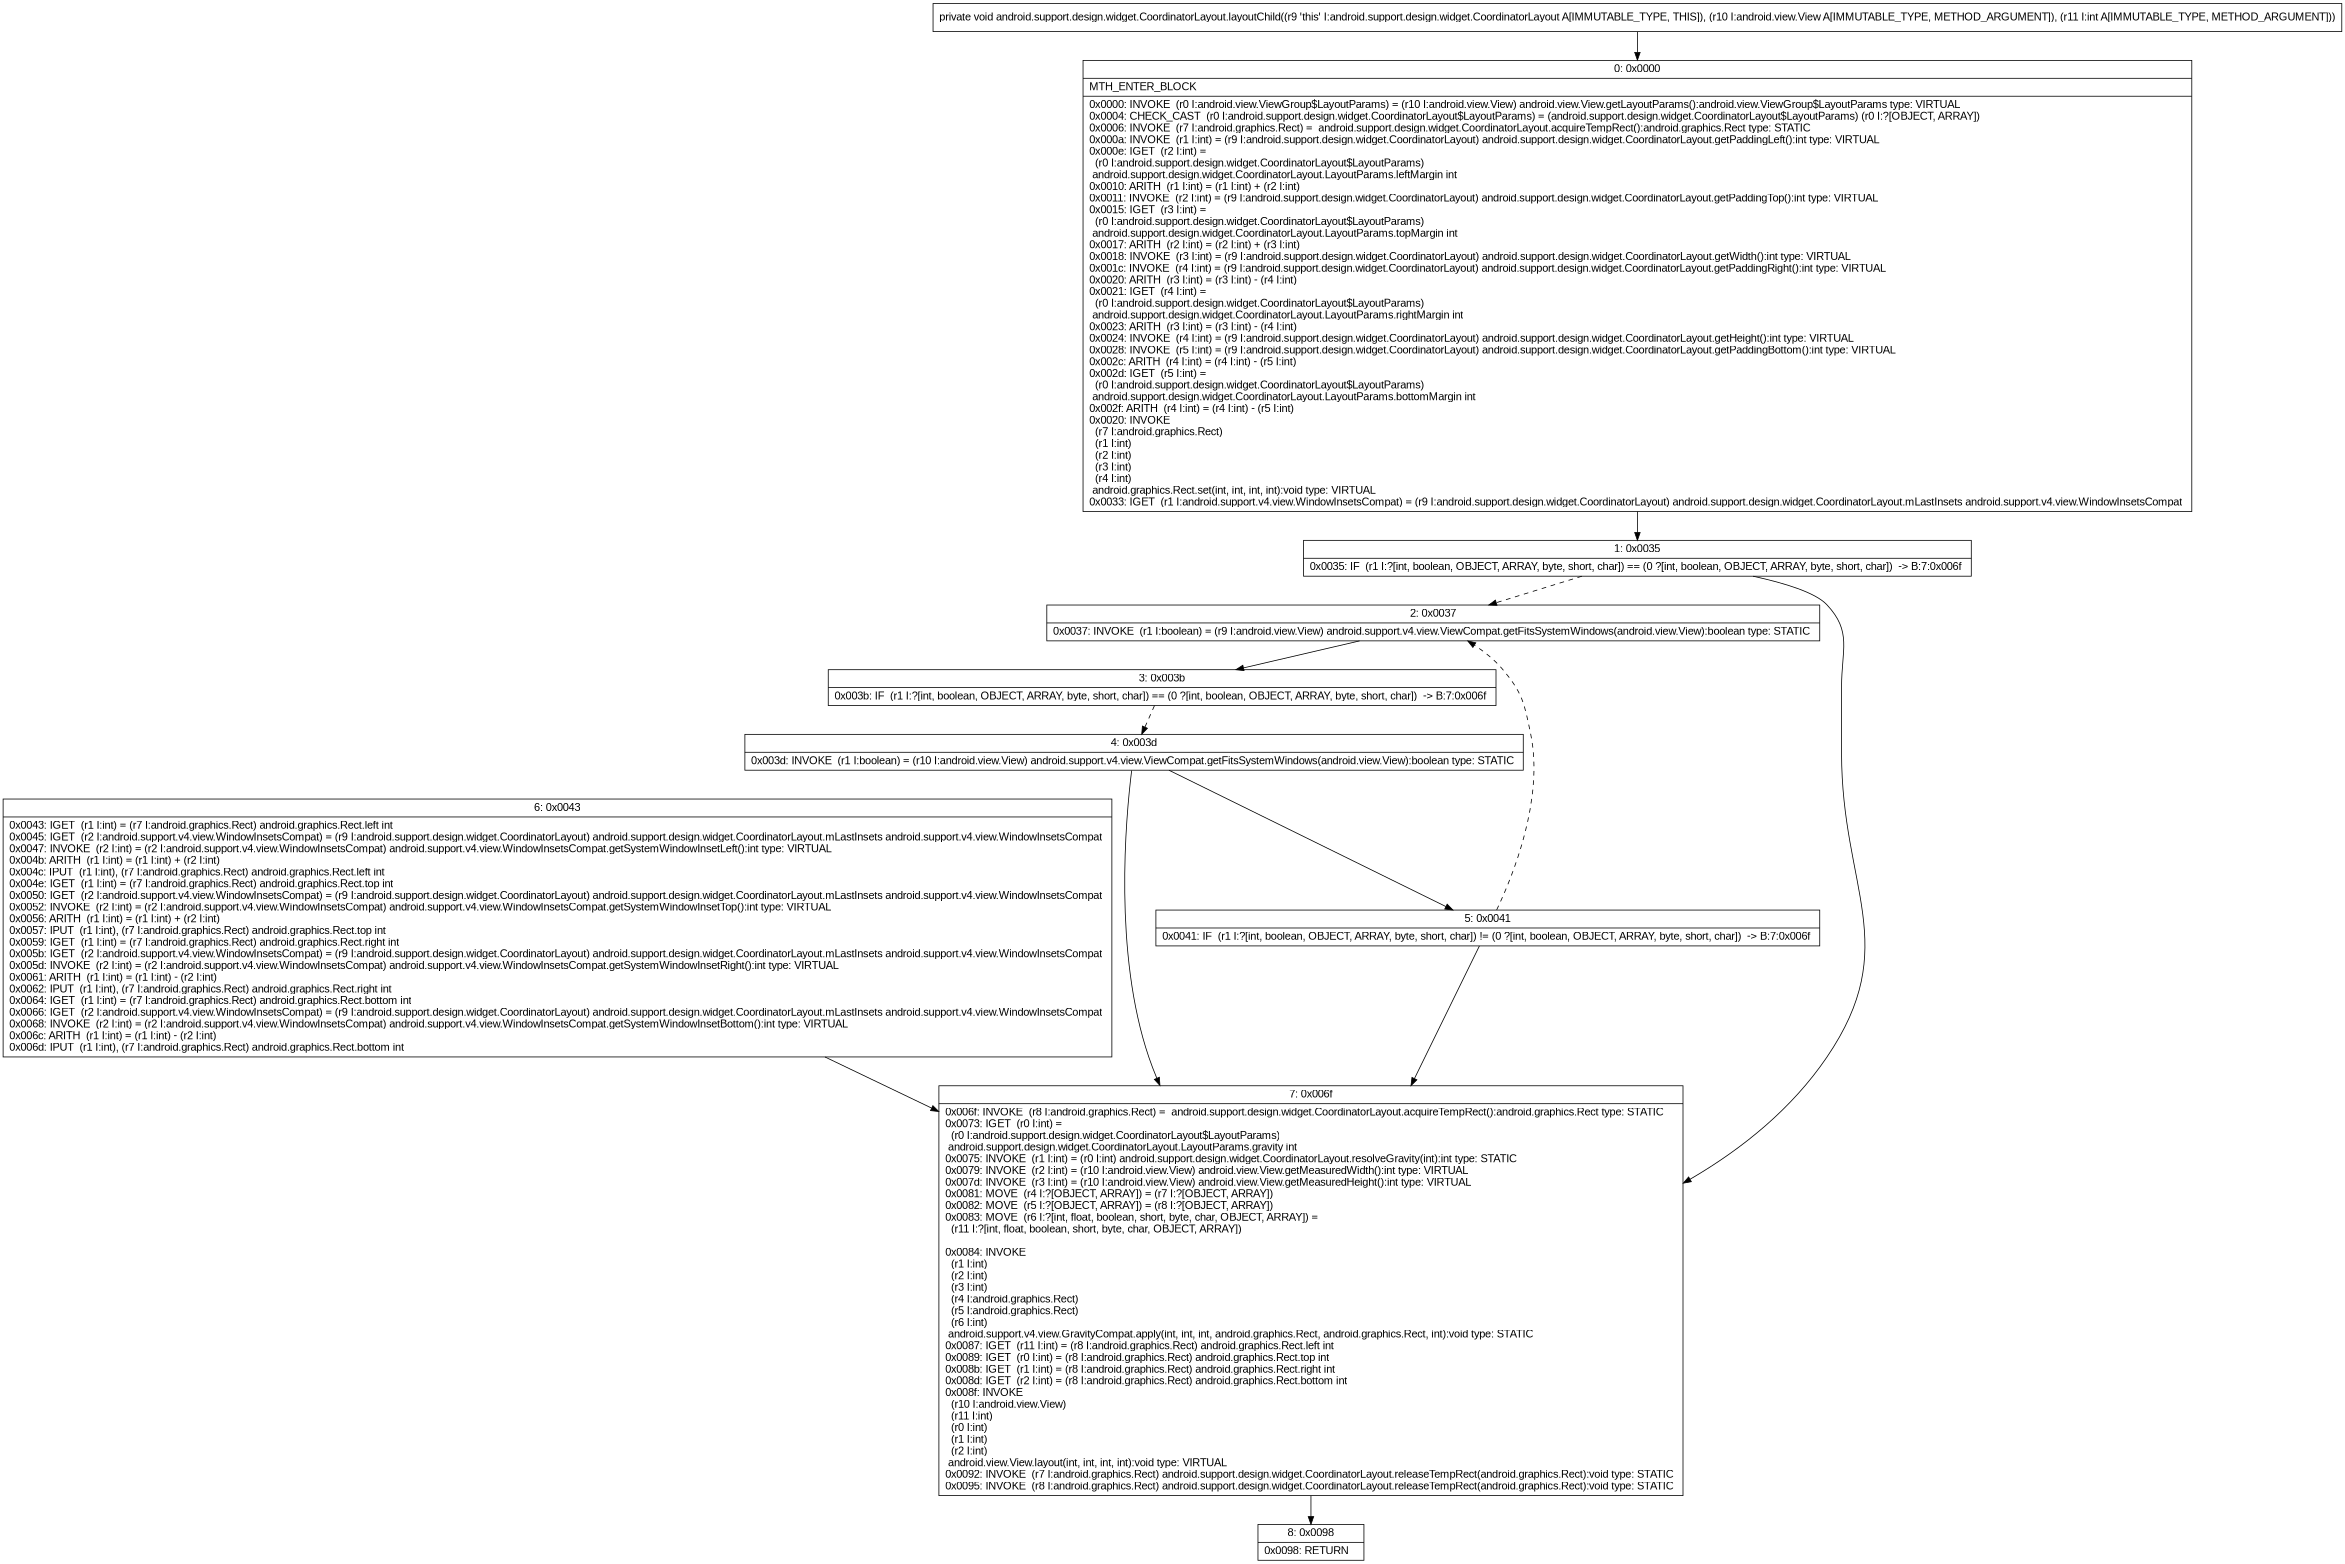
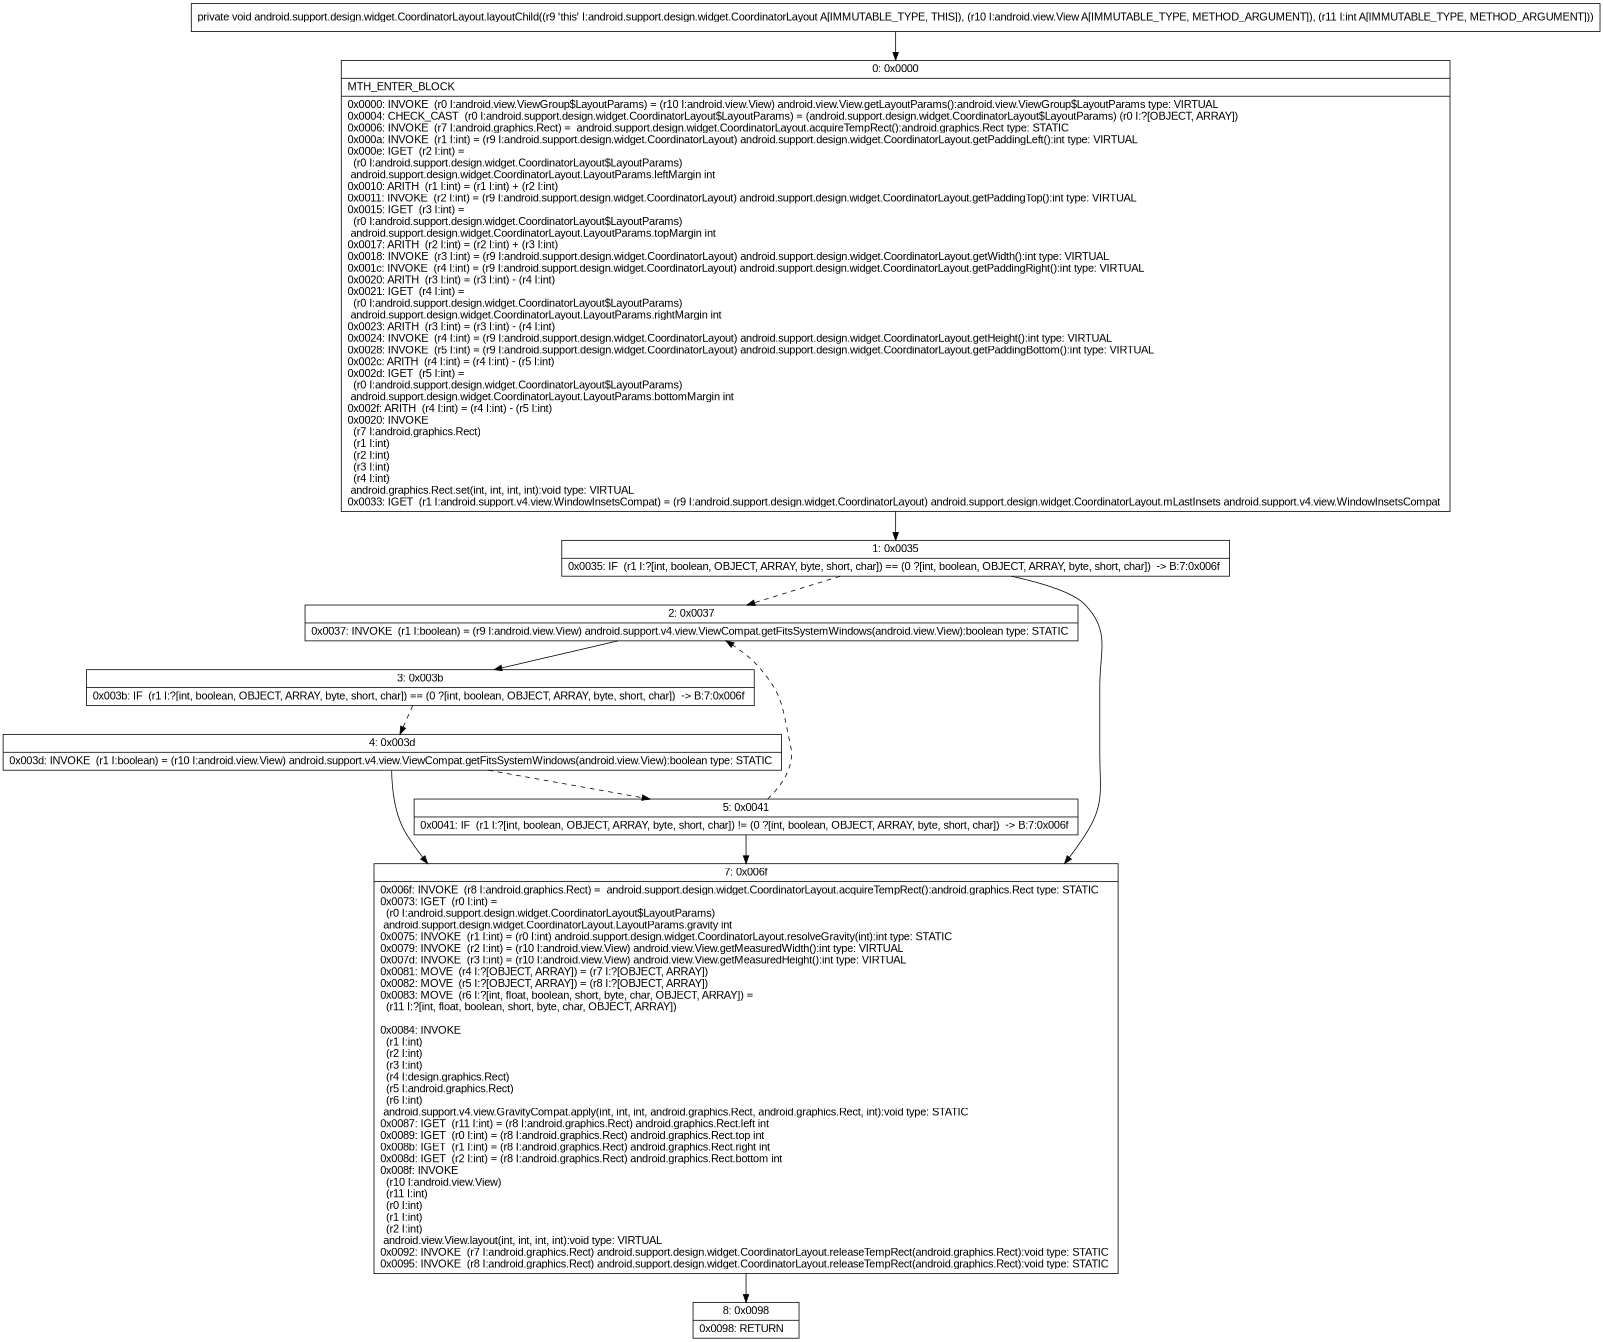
edge "4: 0x003d" -> "5: 0x0041": style solid -> dashed
node "6: 0x0043": removed
node "7: 0x006f": text "(r4 I:android.graphics.Rect)" -> "(r4 I:design.graphics.Rect)"
